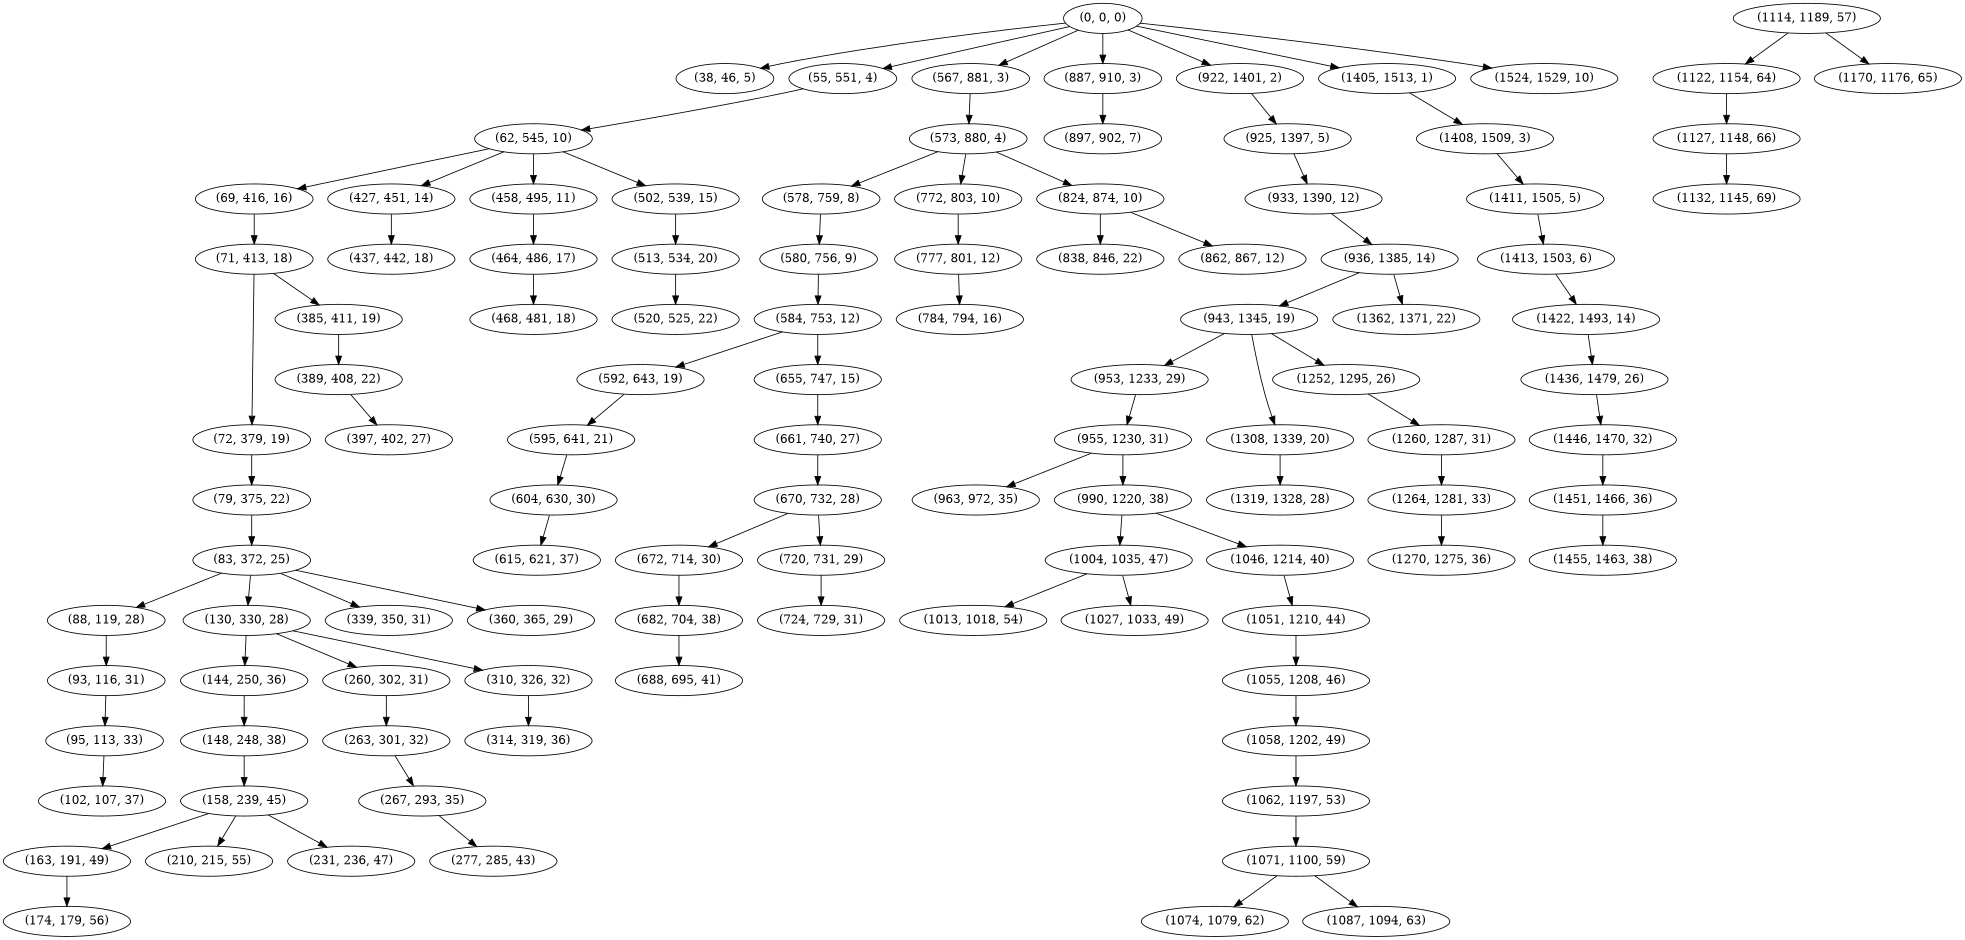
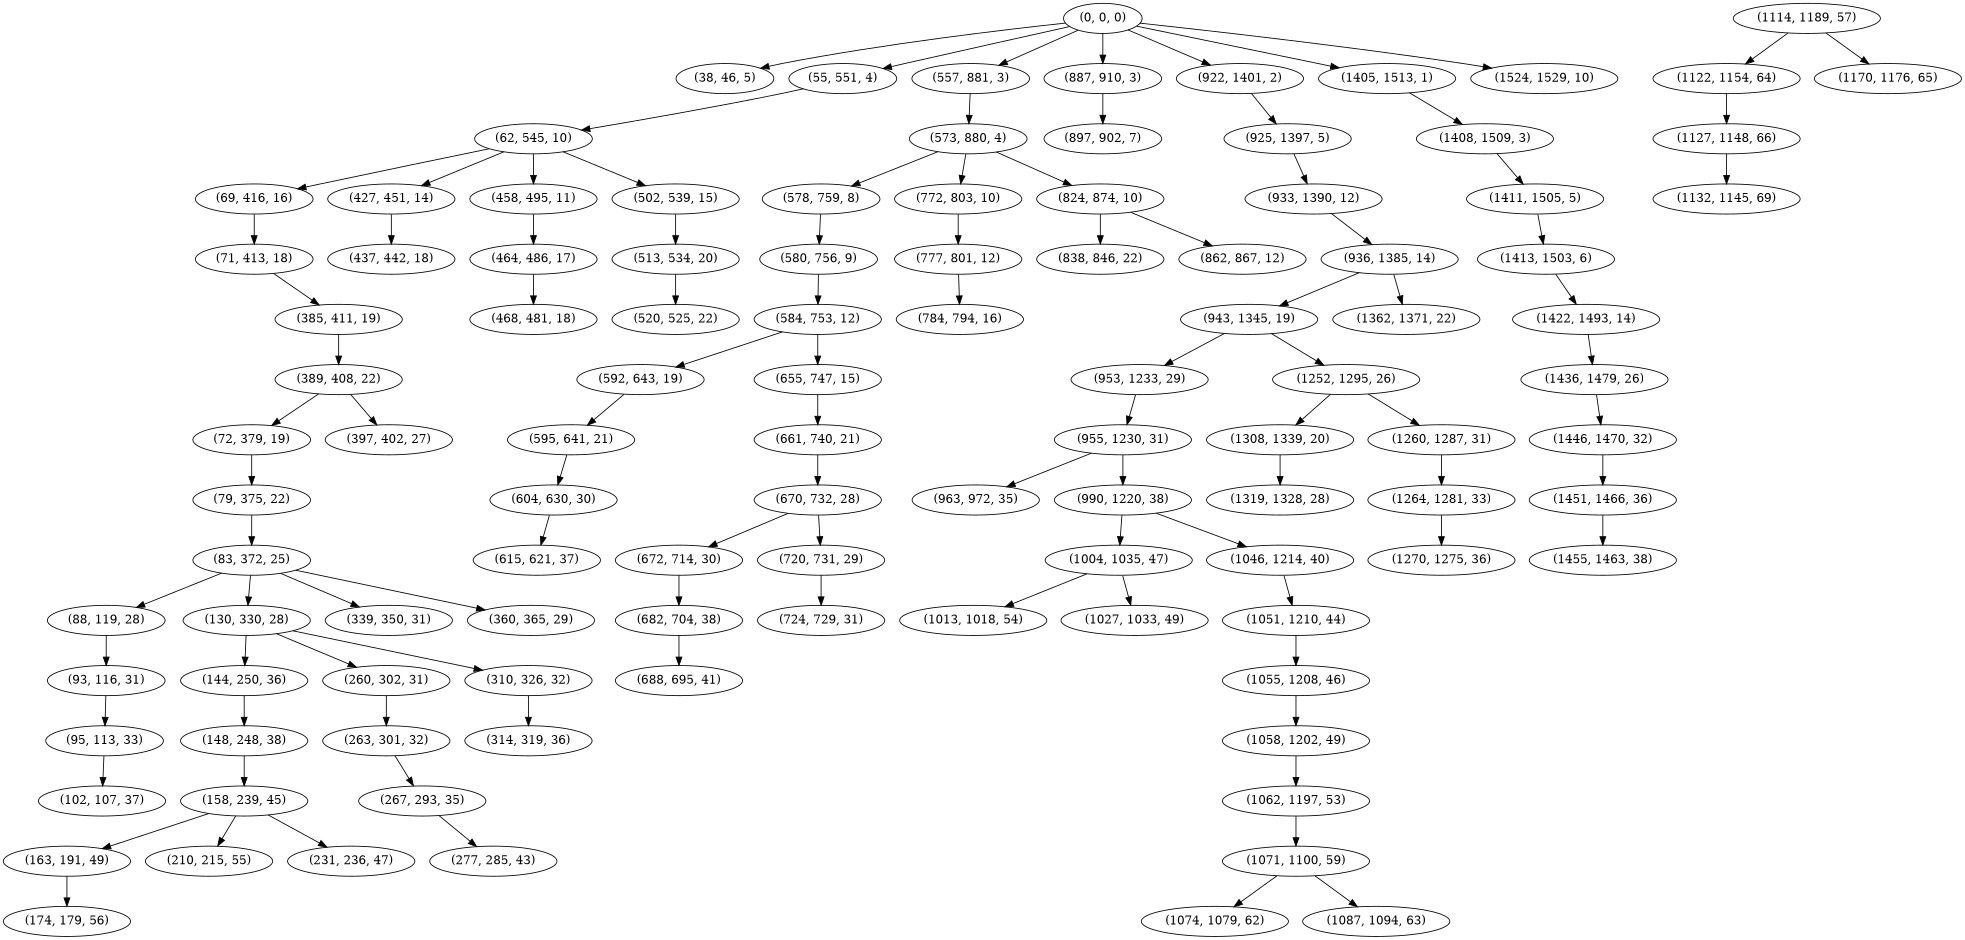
node "(567, 881, 3)": label "(567, 881, 3)" -> "(557, 881, 3)"
edge "(71, 413, 18)" -> "(72, 379, 19)": now "(389, 408, 22)" -> "(72, 379, 19)"
edge "(943, 1345, 19)" -> "(1308, 1339, 20)": now "(1252, 1295, 26)" -> "(1308, 1339, 20)"
node "(661, 740, 27)": label "(661, 740, 27)" -> "(661, 740, 21)"
